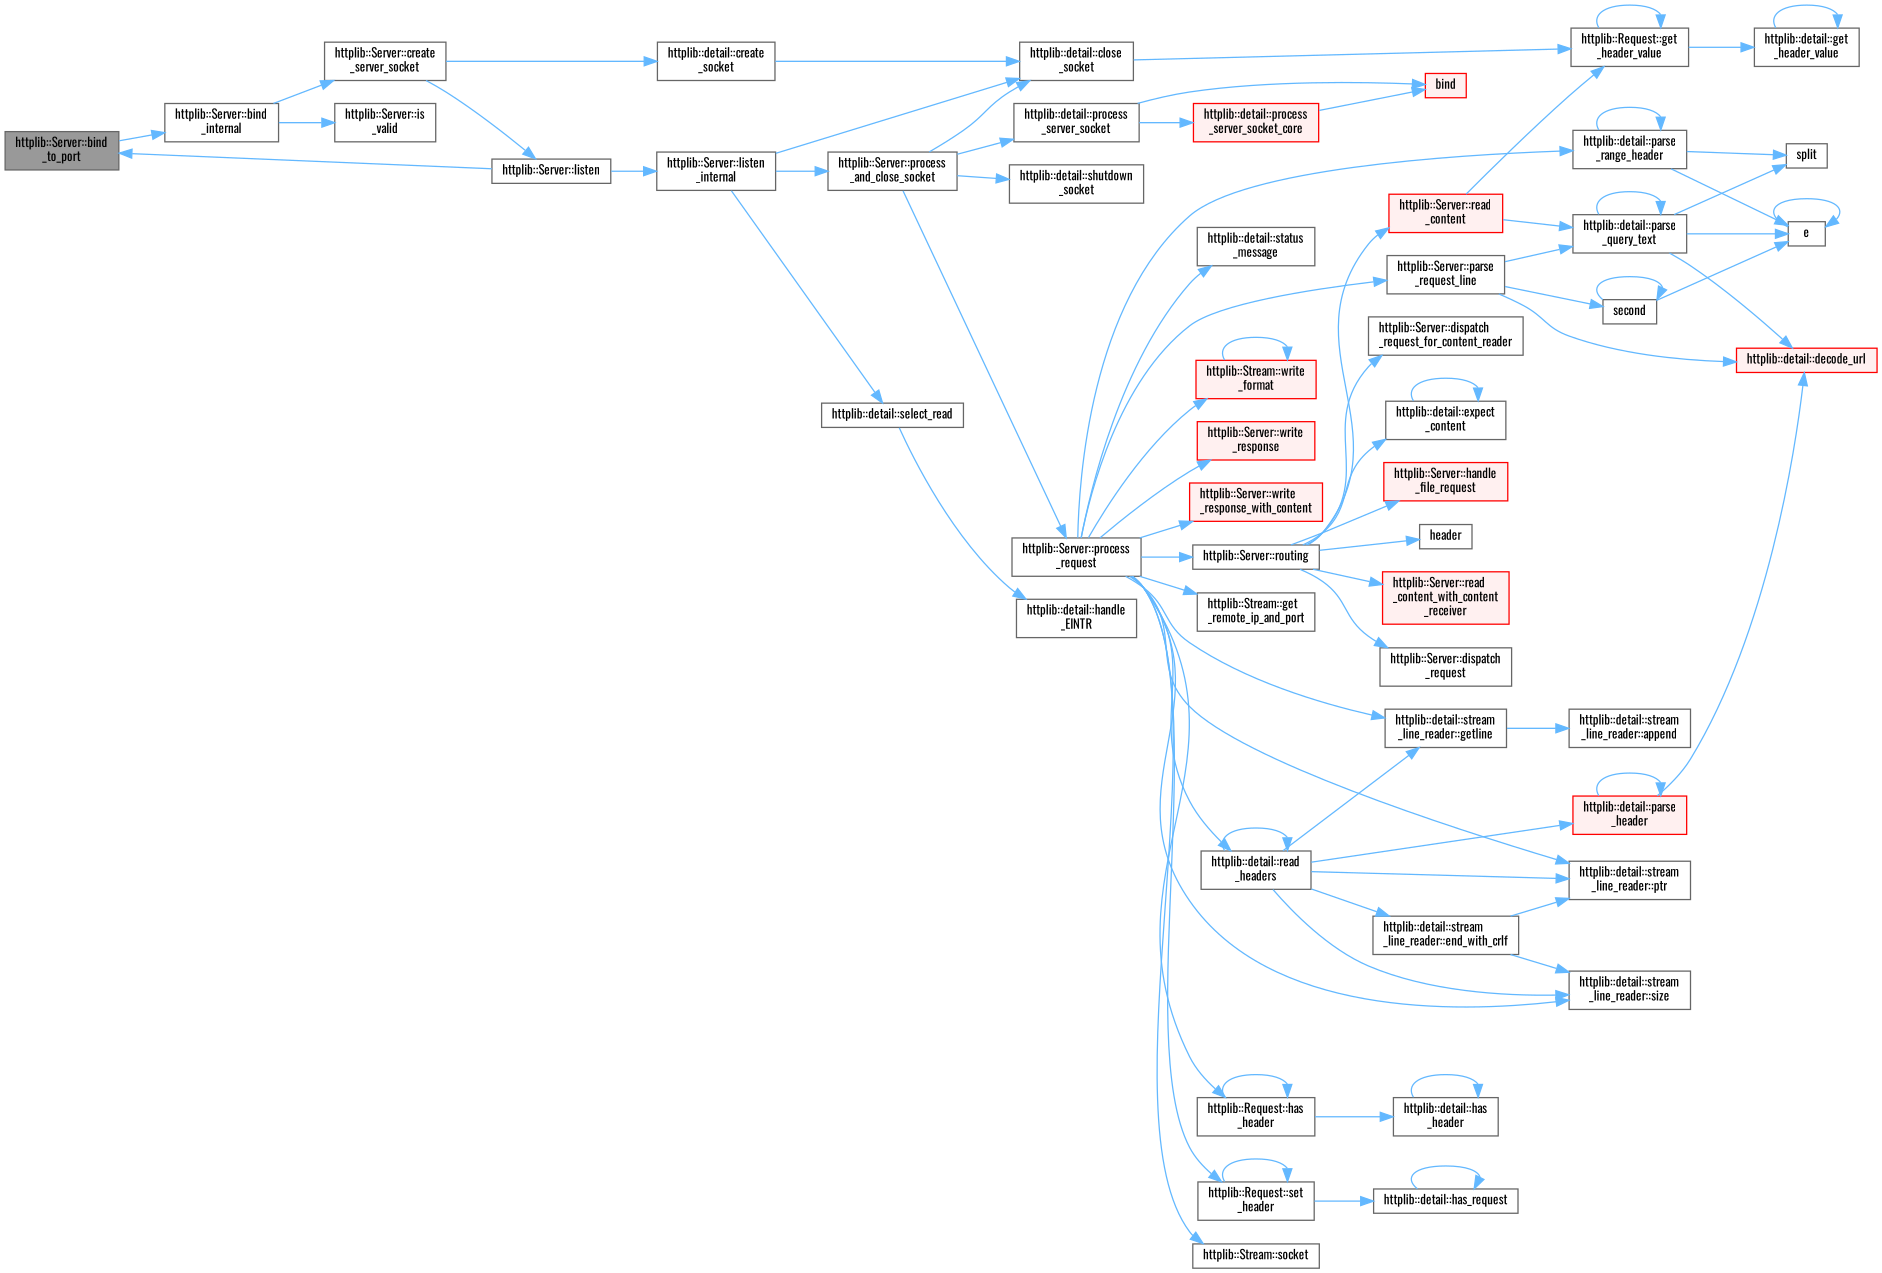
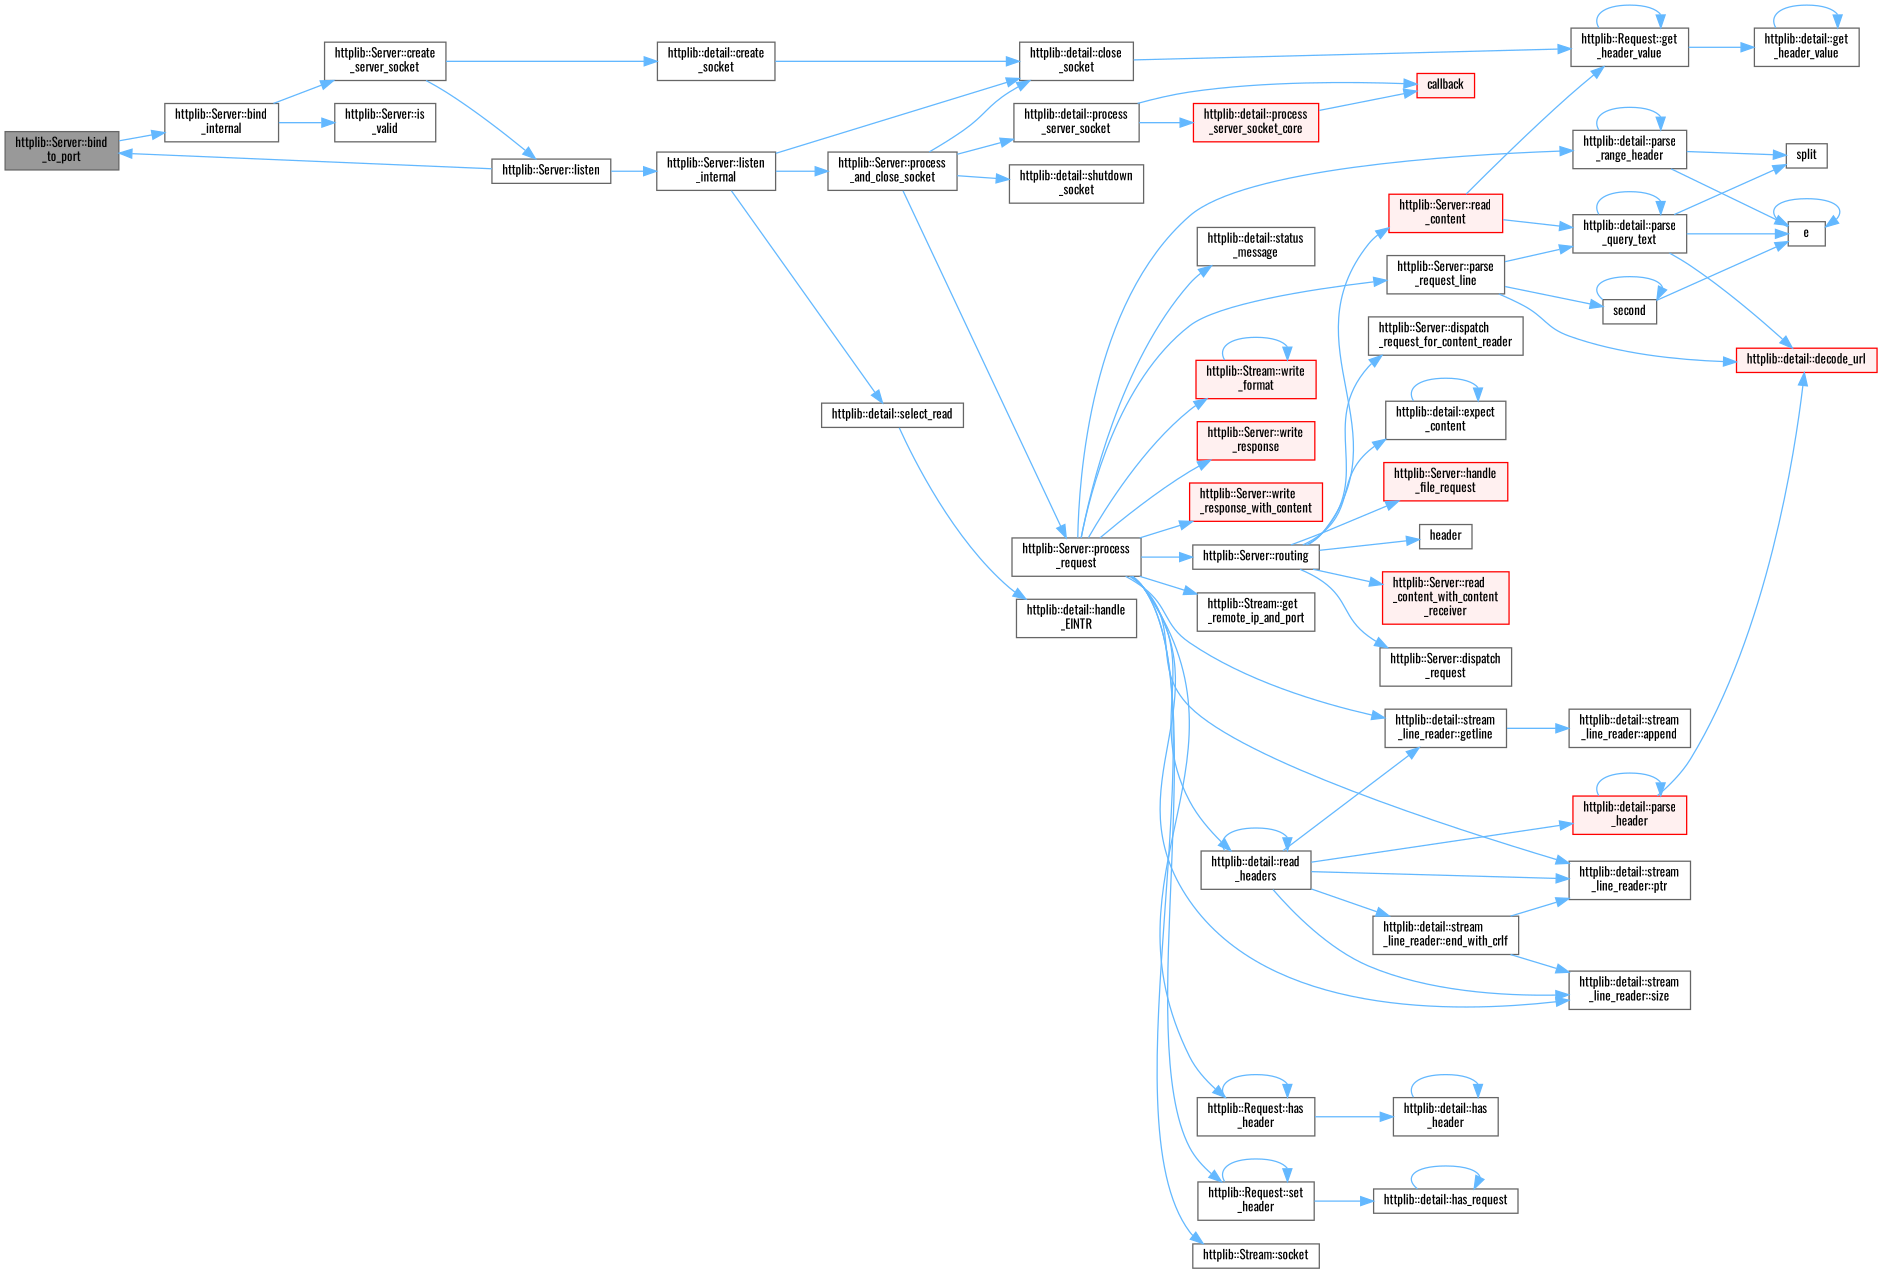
node "bind": label "bind" -> "callback"
